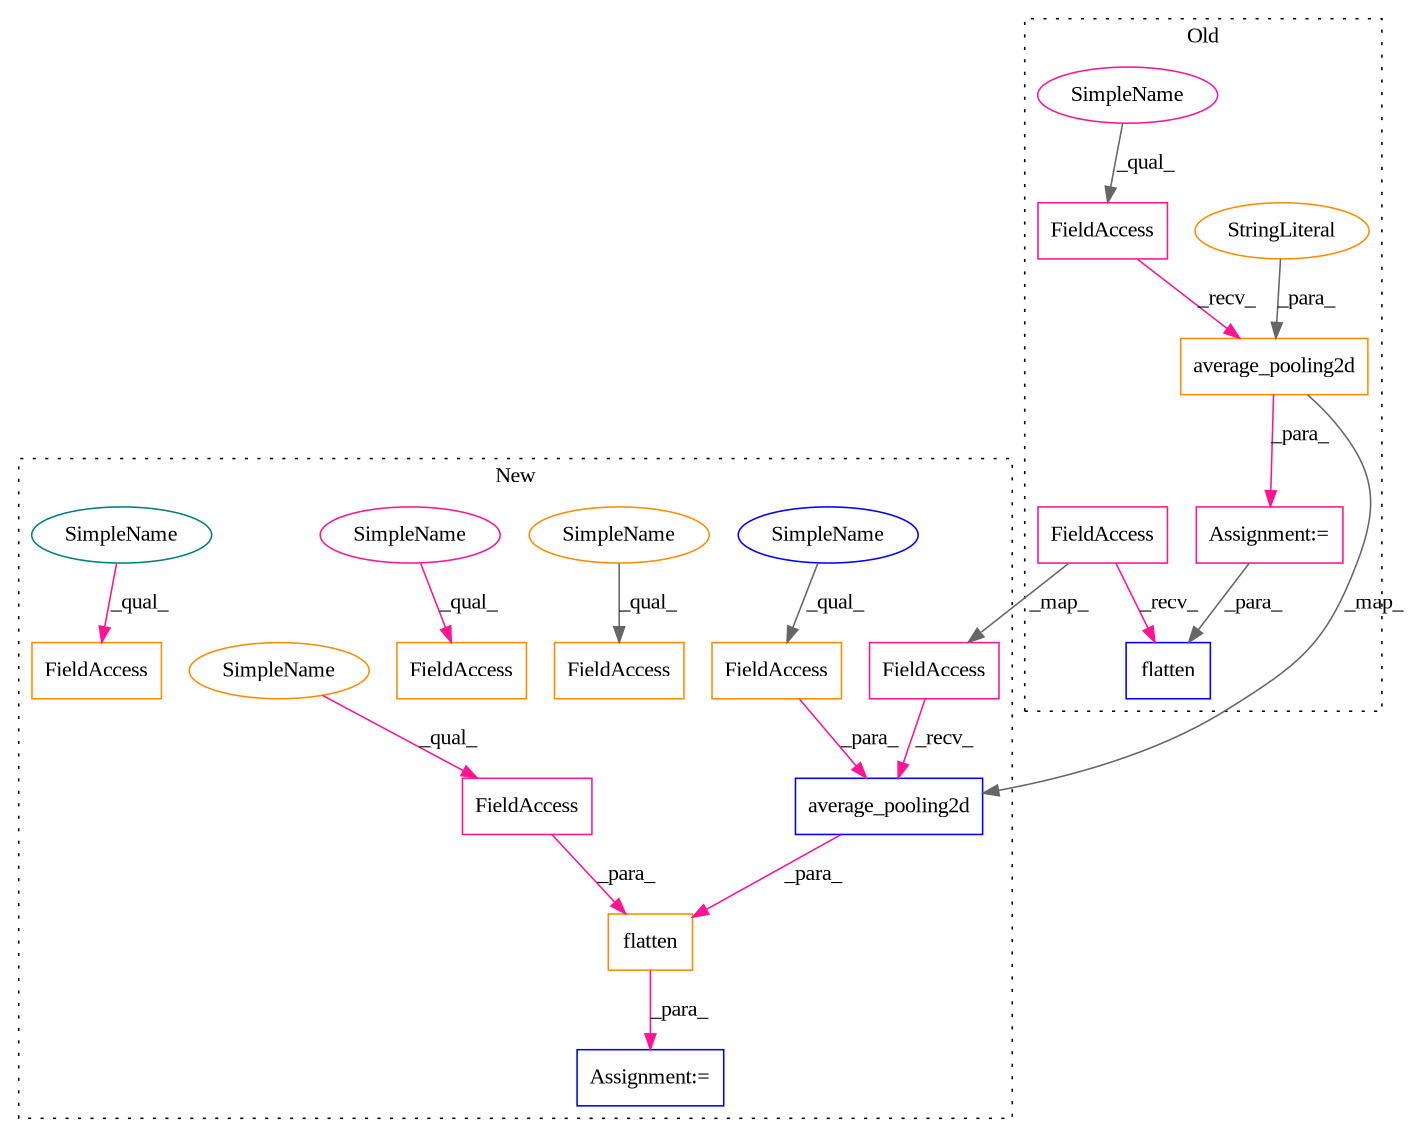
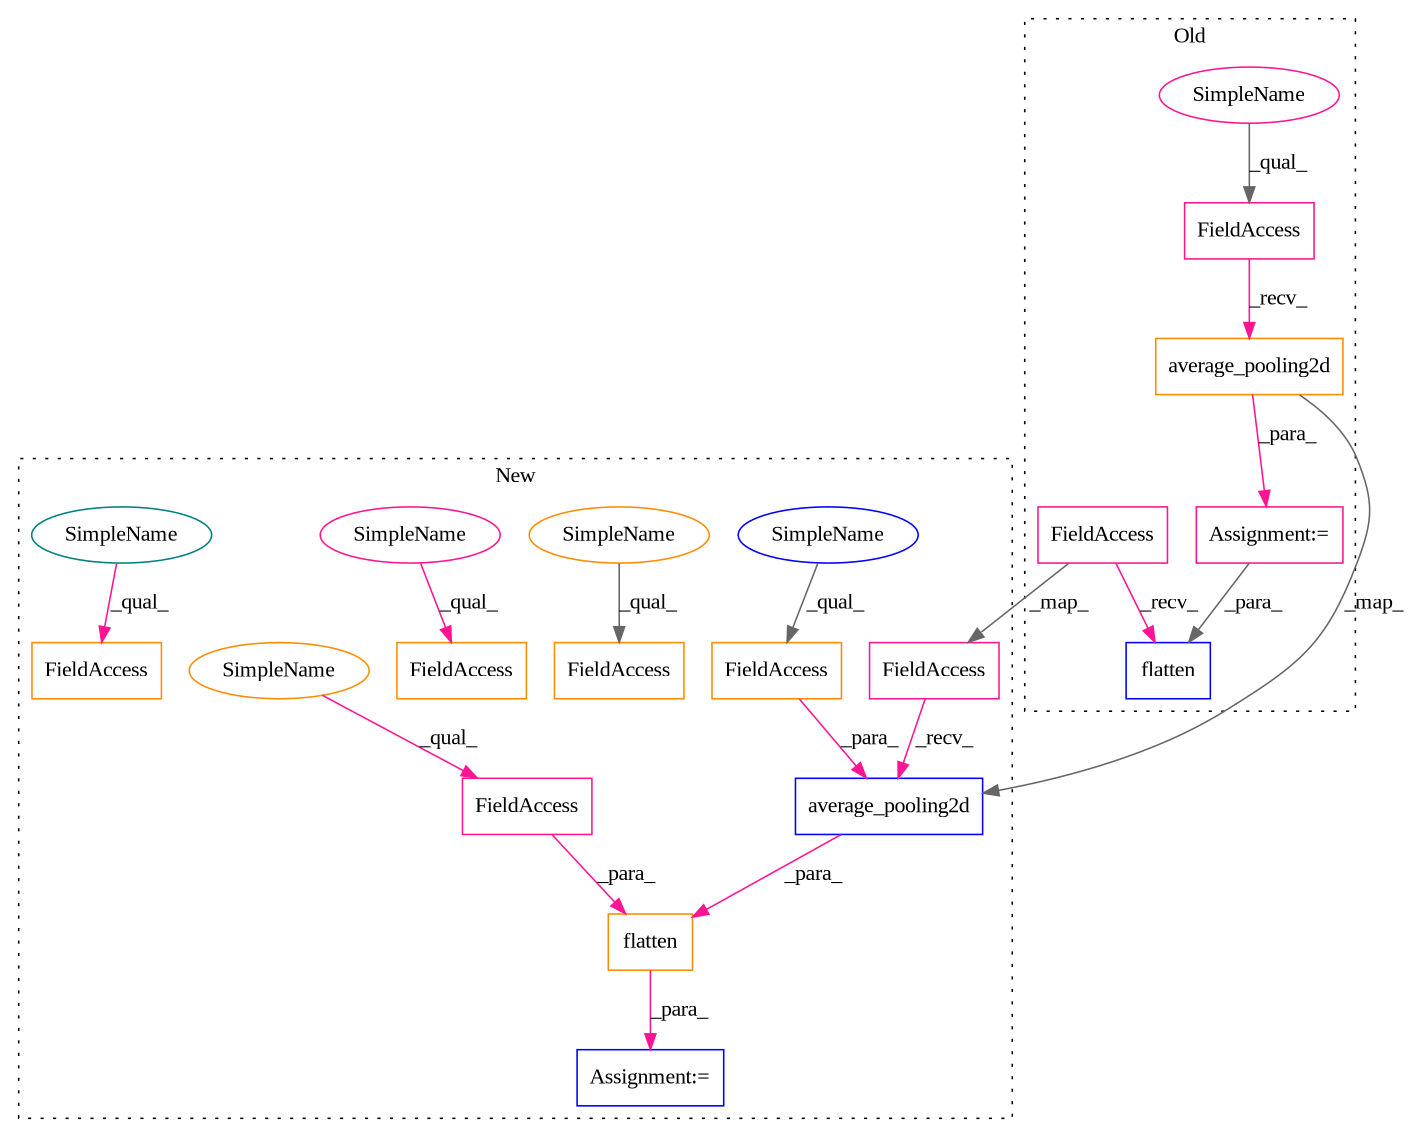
node "StringLiteral": removed
